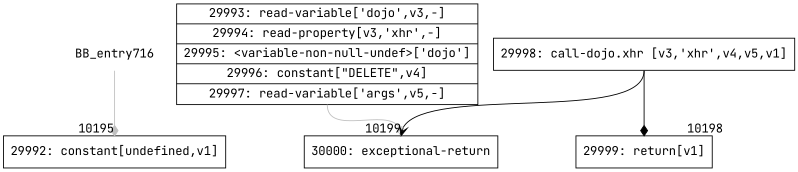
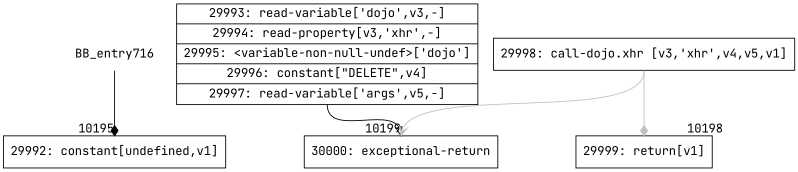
edge "BB_entry716" -> "29992: constant[undefined,v1]": color gray -> black
edge "29998: call-dojo.xhr [v3,'xhr',v4,v5,v1]" -> "29999: return[v1]": color black -> gray
edge "29998: call-dojo.xhr [v3,'xhr',v4,v5,v1]" -> "30000: exceptional-return": color black -> gray
edge "29993: read-variable['dojo',v3,-]" -> "30000: exceptional-return": color gray -> black
